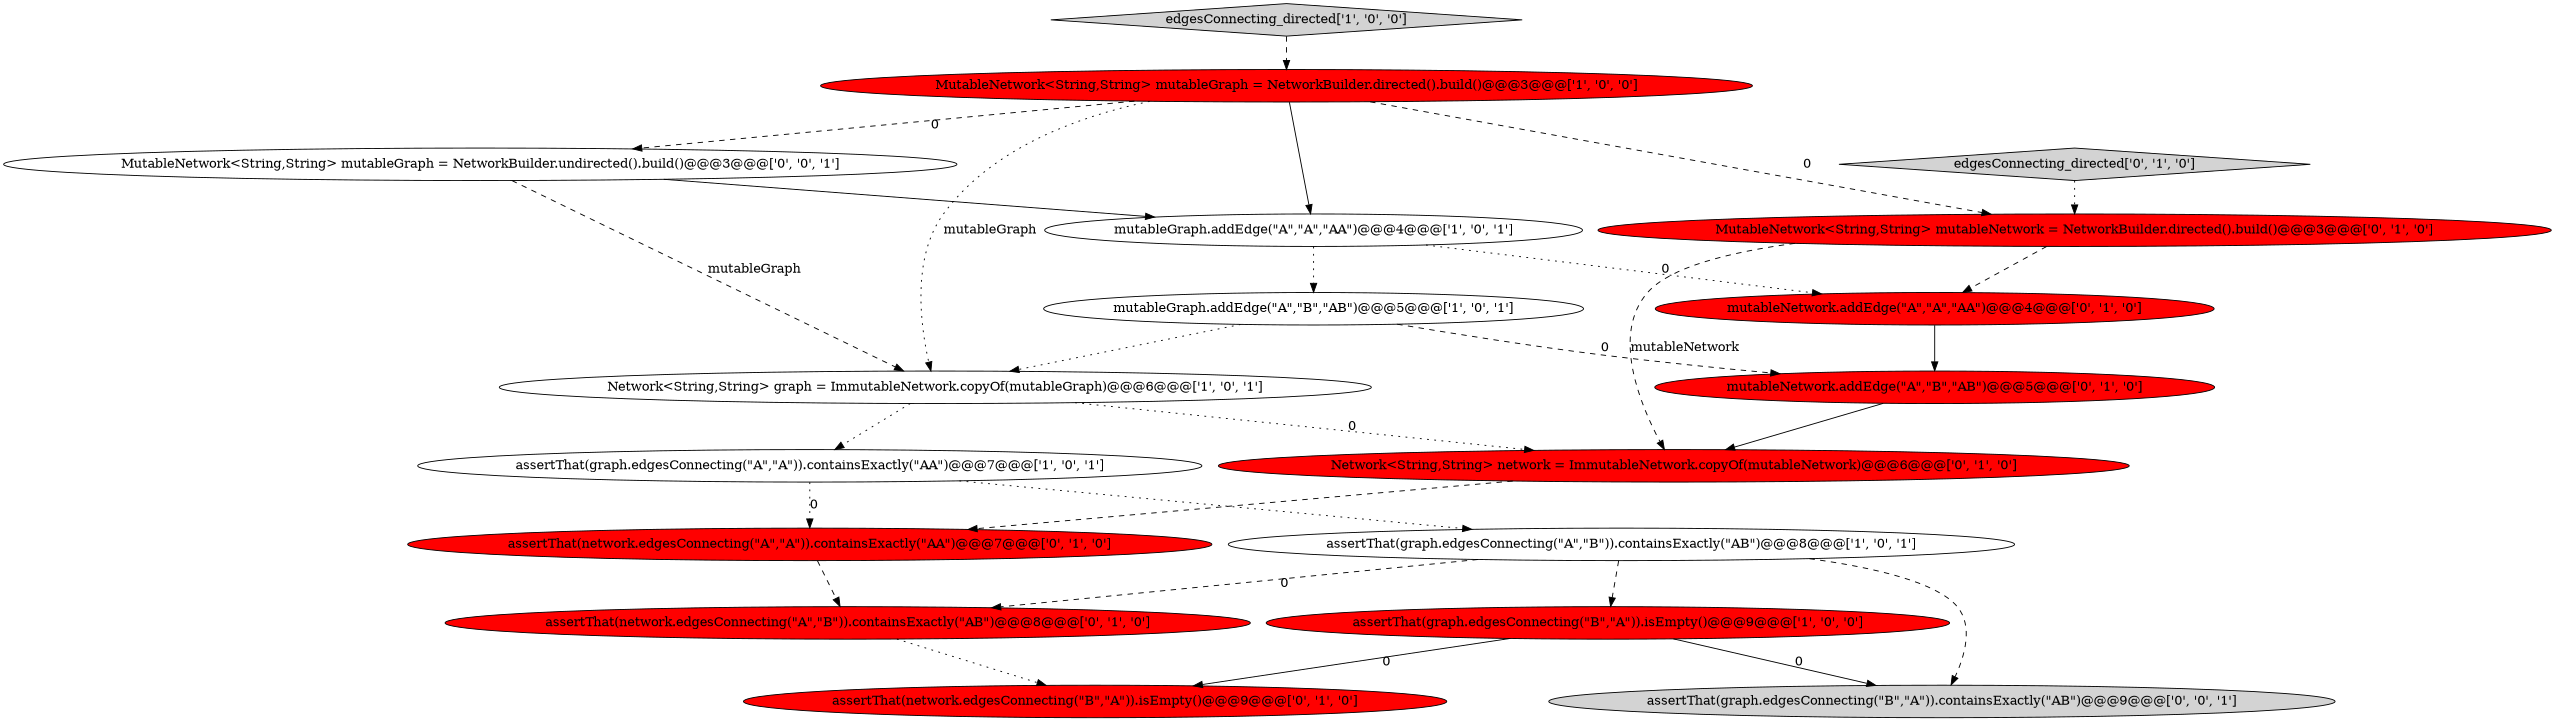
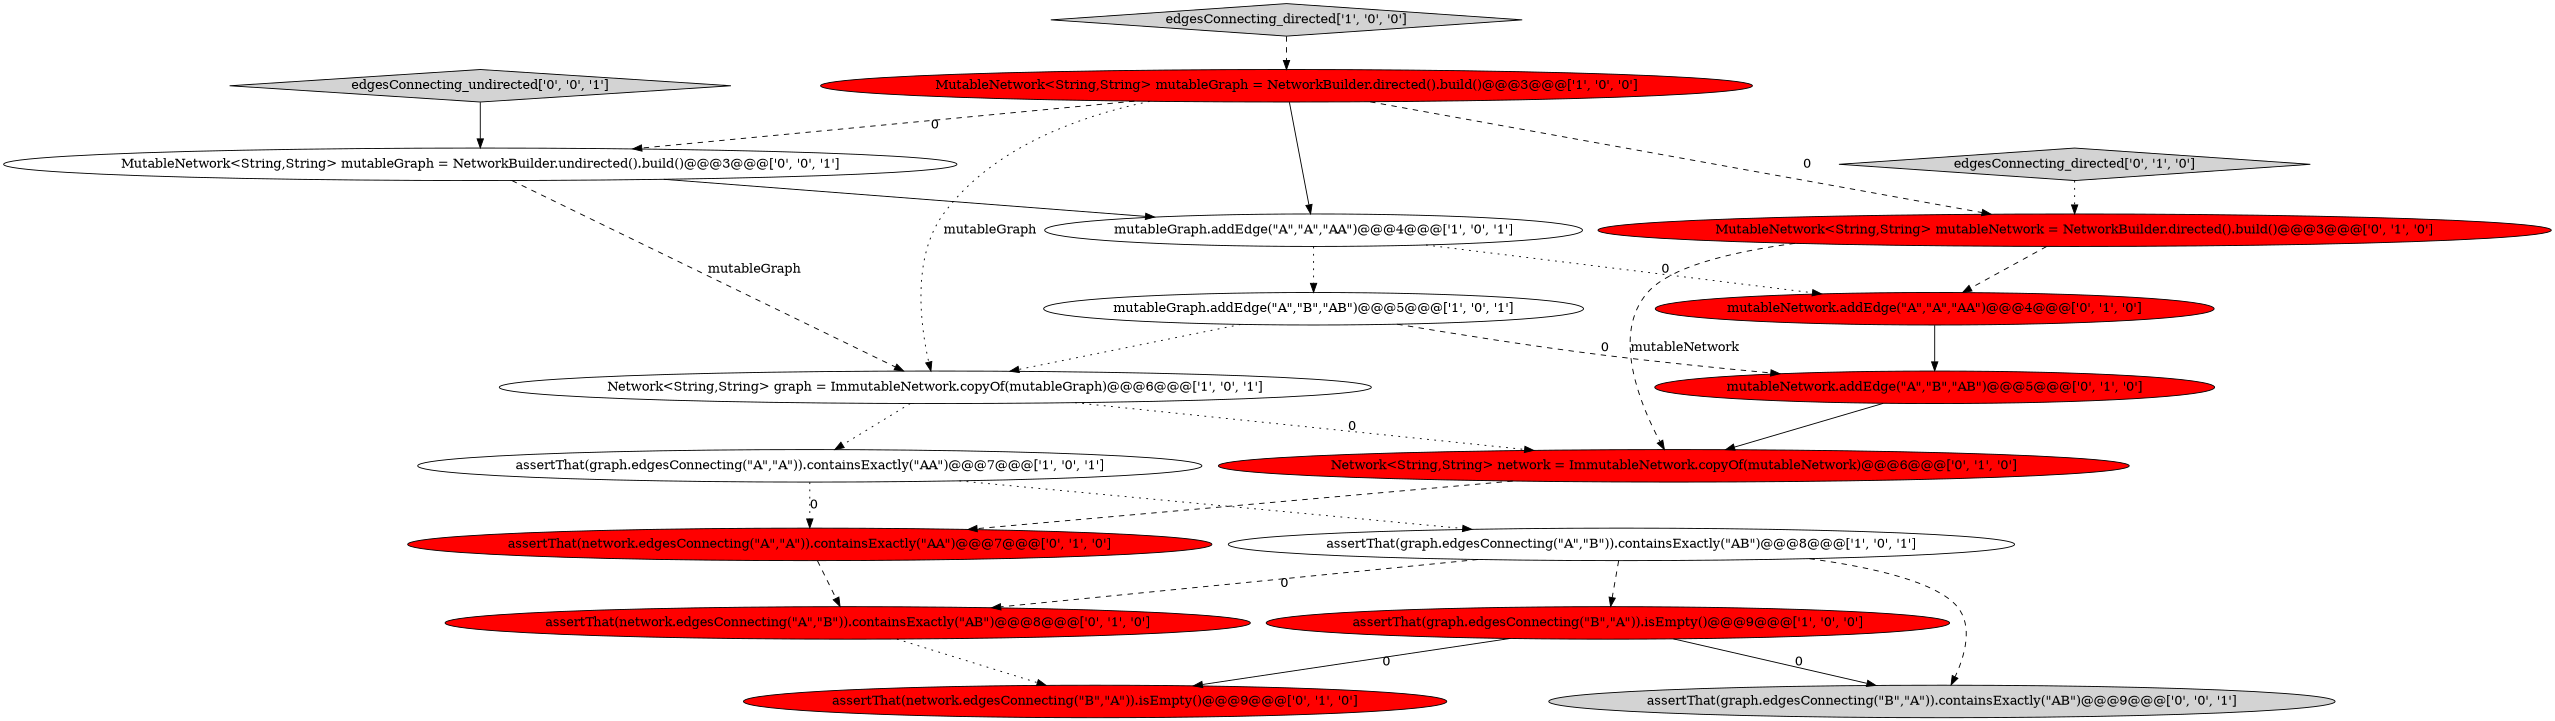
node "edgesConnecting_undirected['0', '0', '1']": added
